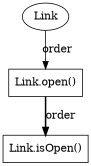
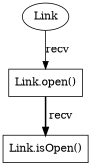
edge "Link" -> "Link.open()": label "order" -> "recv"
edge "Link.open()" -> "Link.isOpen()": label "order" -> "recv"
